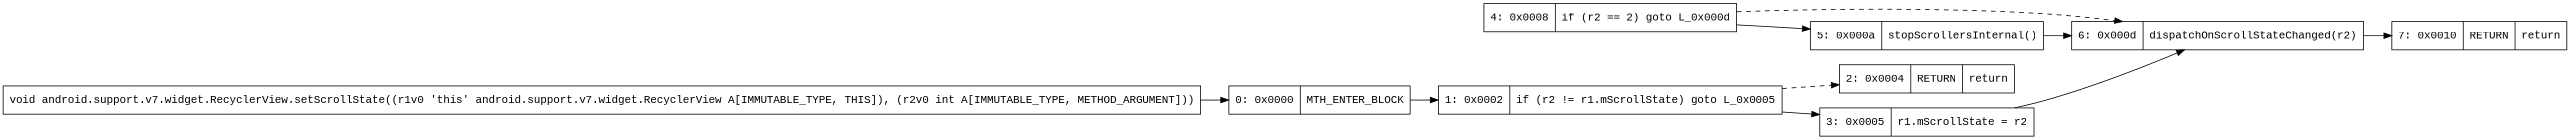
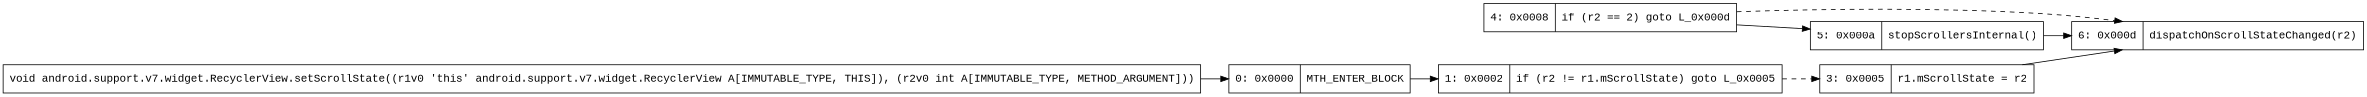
node "7: 0x0010": removed
node "2: 0x0004": removed
edge "1: 0x0002" -> "3: 0x0005": style solid -> dashed
